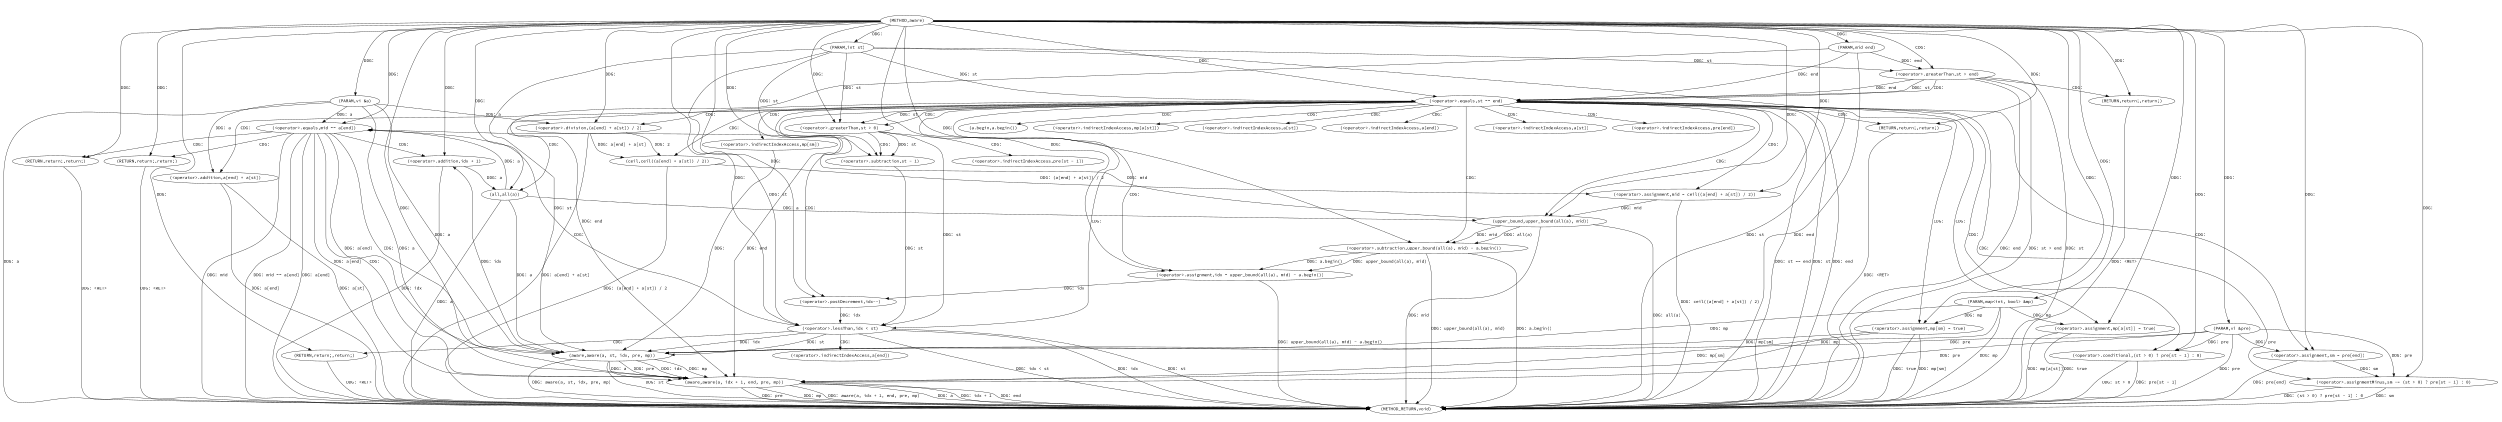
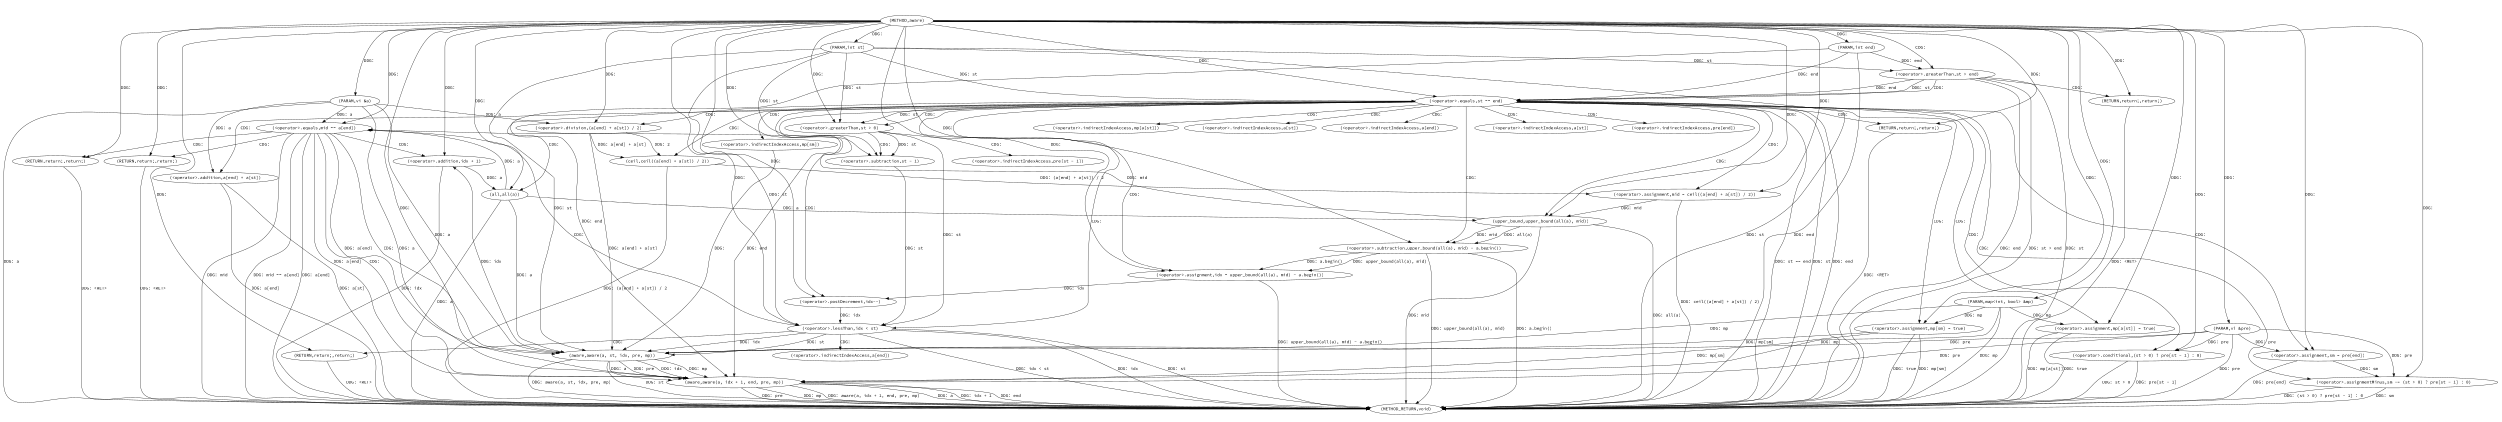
node "(PARAM,mid end)": label "(PARAM,mid end)" -> "(PARAM,int end)"
node "(a.begin,a.begin())": removed
edge "(<operator>.division,(a[end] + a[st]) / 2)" -> "(METHOD_RETURN,void)": now "(<operator>.division,(a[end] + a[st]) / 2)" -> "(aware,aware(a, st, idx, pre, mp))"
